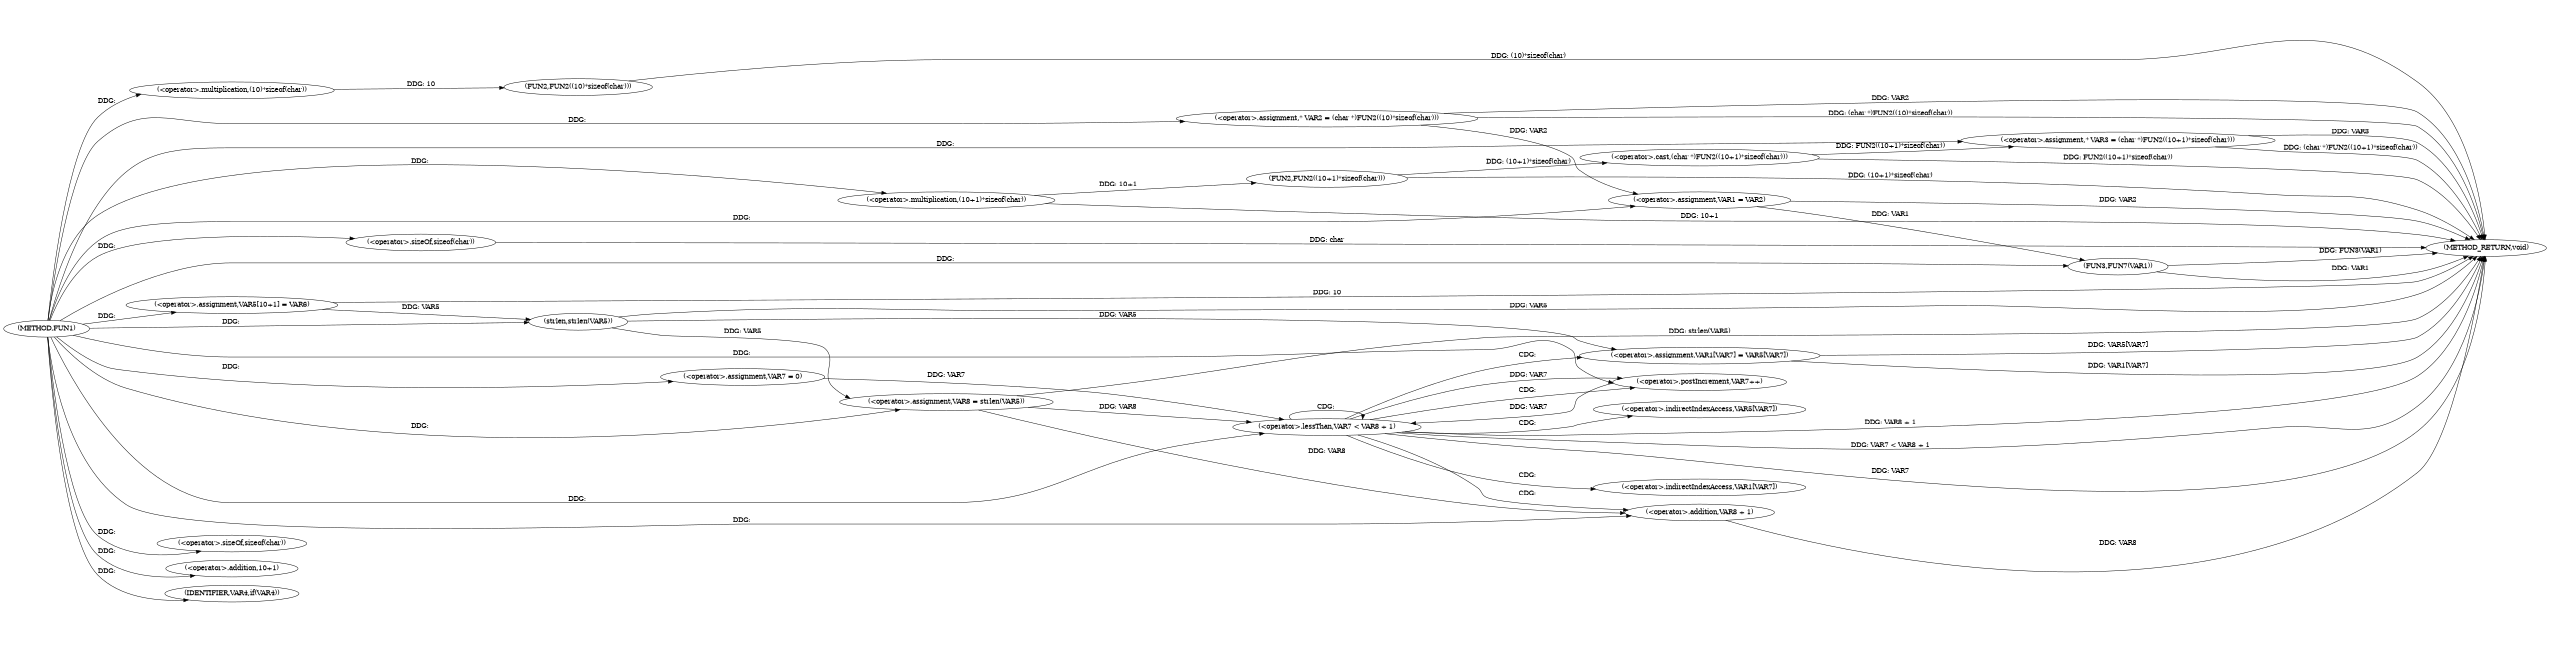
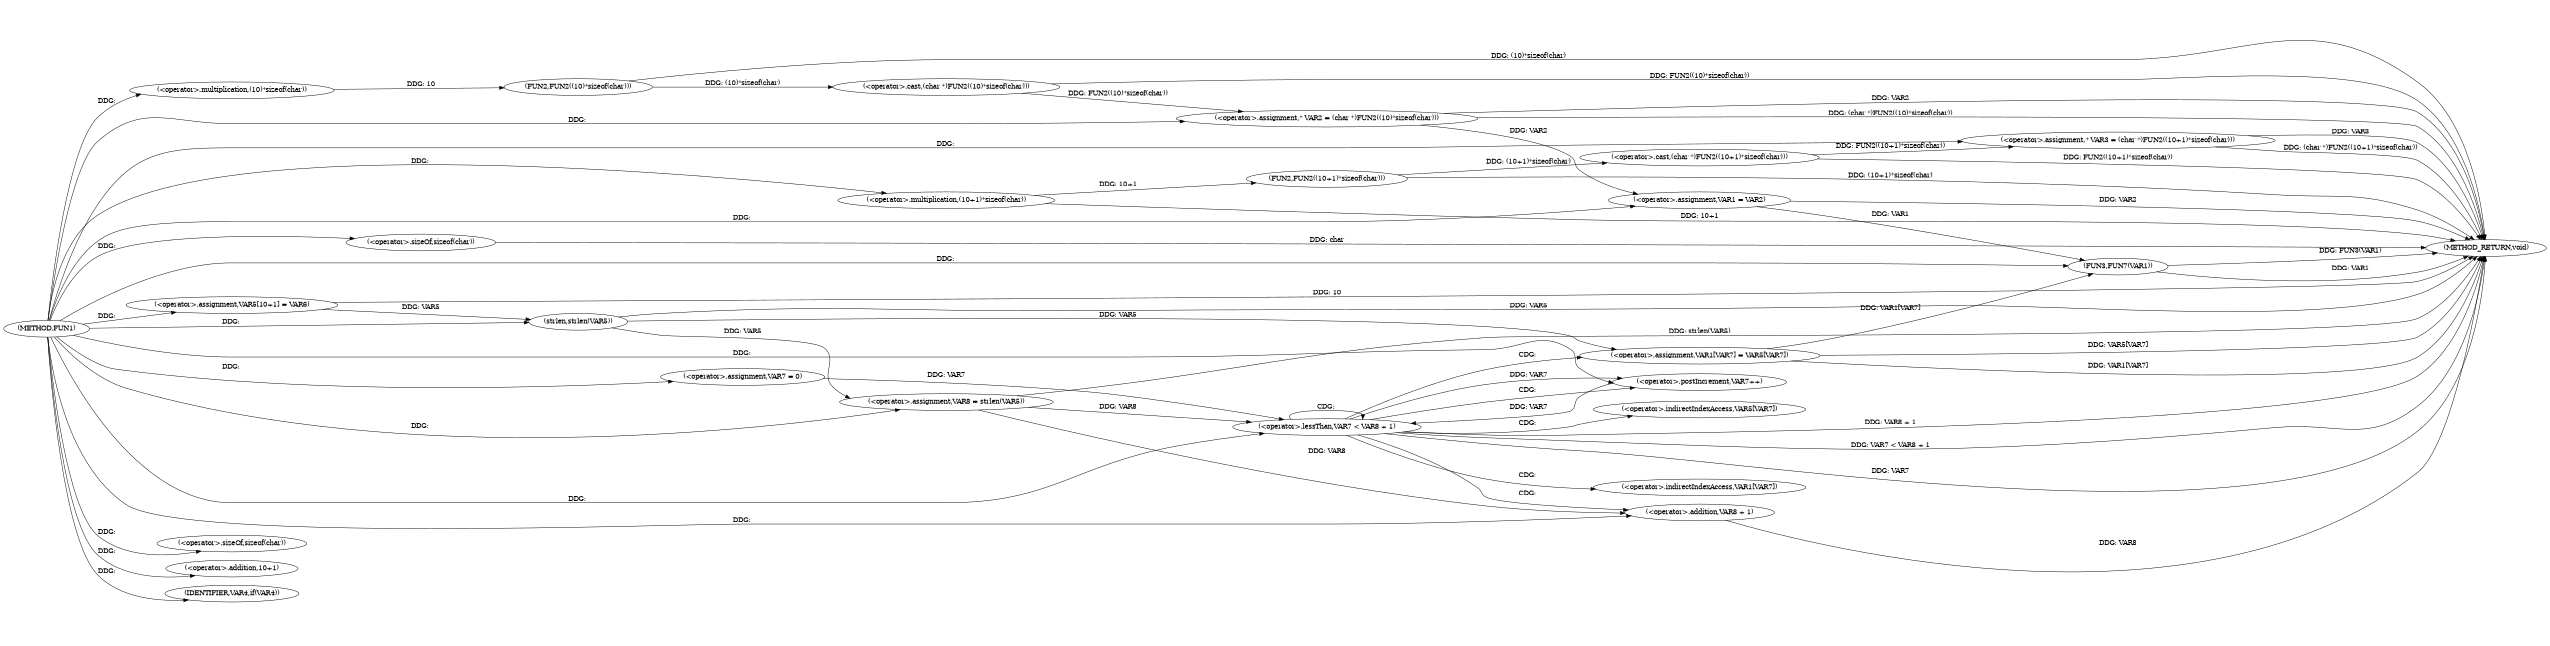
node "(<operator>.cast,(char *)FUN2((10)*sizeof(char)))": added
edge "(<operator>.assignment,VAR1[VAR7] = VAR5[VAR7])" -> "(FUN3,FUN7(VAR1))": added, label "DDG: VAR1[VAR7]"
